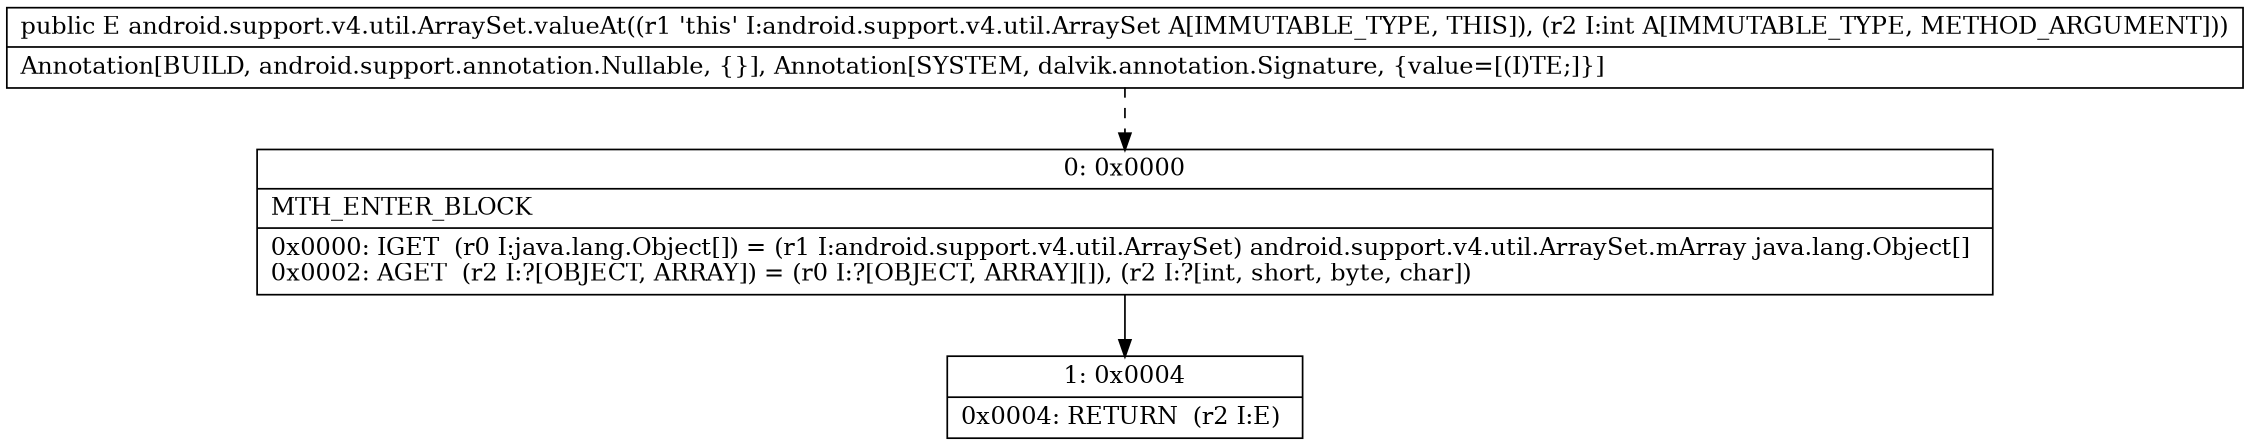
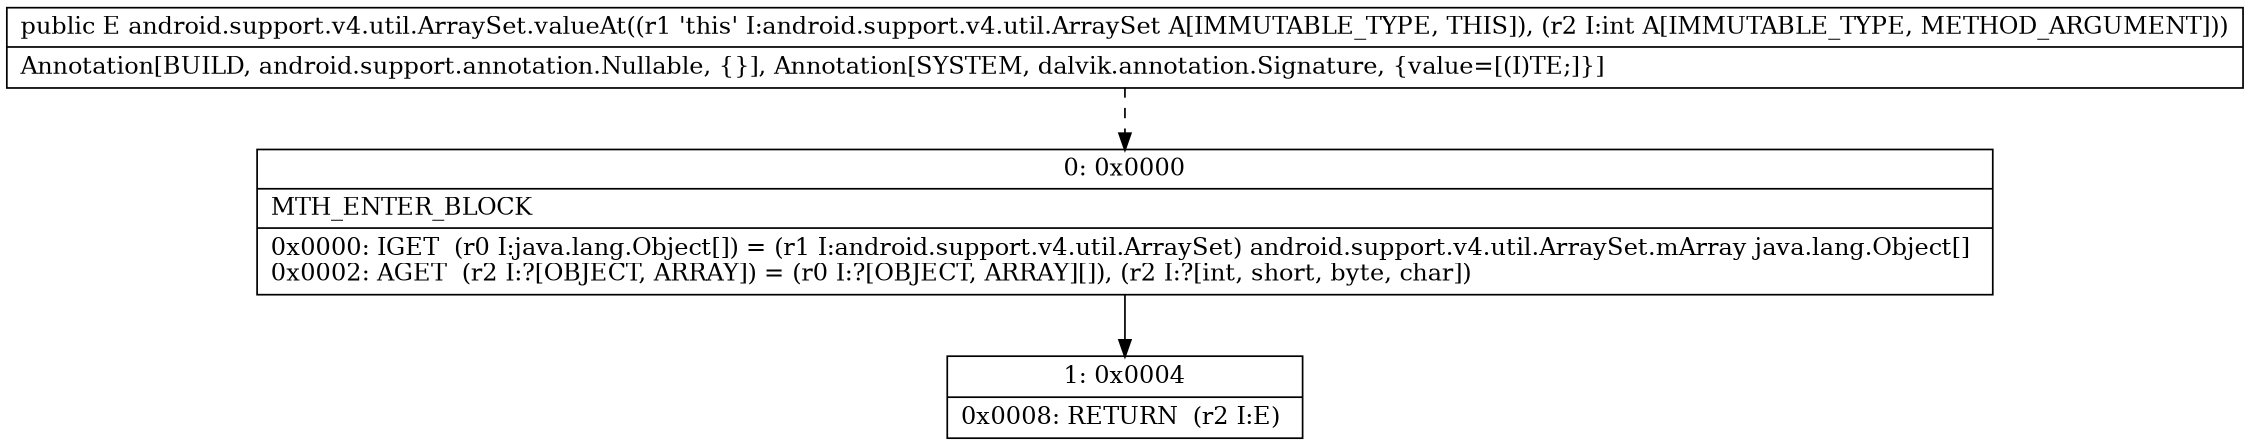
node "1: 0x0004": text "0x0004: RETURN  (r2 I:E)" -> "0x0008: RETURN  (r2 I:E)"
